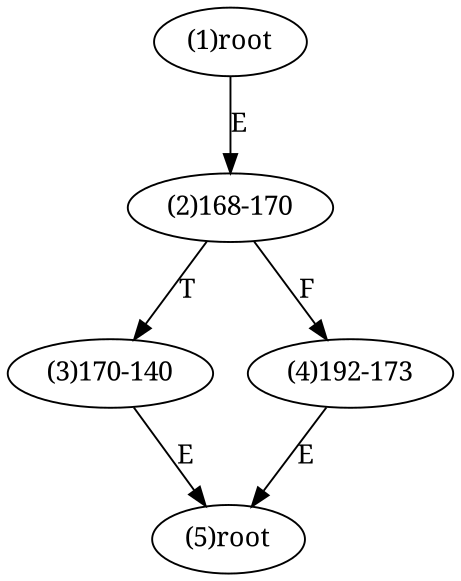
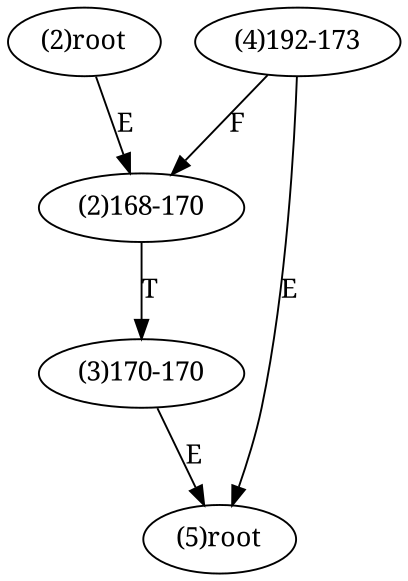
node "(1)root": label "(1)root" -> "(2)root"
edge "(2)168-170" -> "(4)192-173": reversed
node "(3)170-140": label "(3)170-140" -> "(3)170-170"
